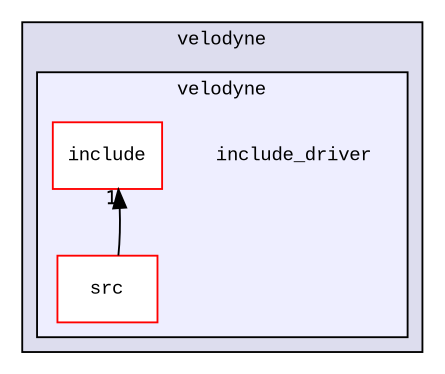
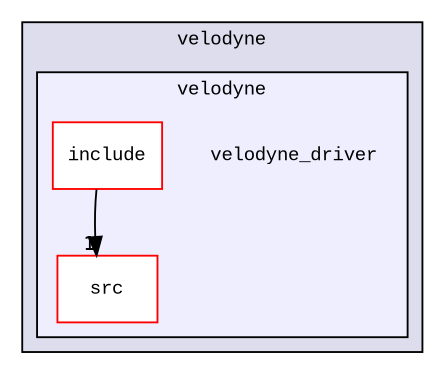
node "include_driver": label "include_driver" -> "velodyne_driver"
edge "src" -> "include": reversed
